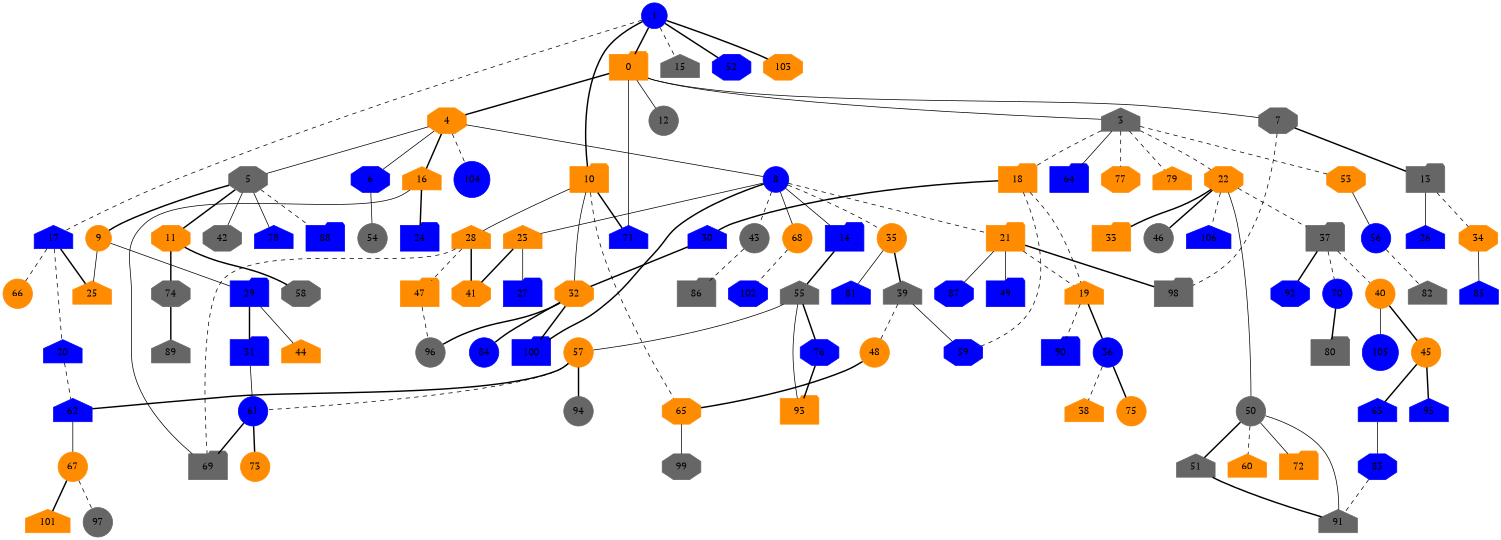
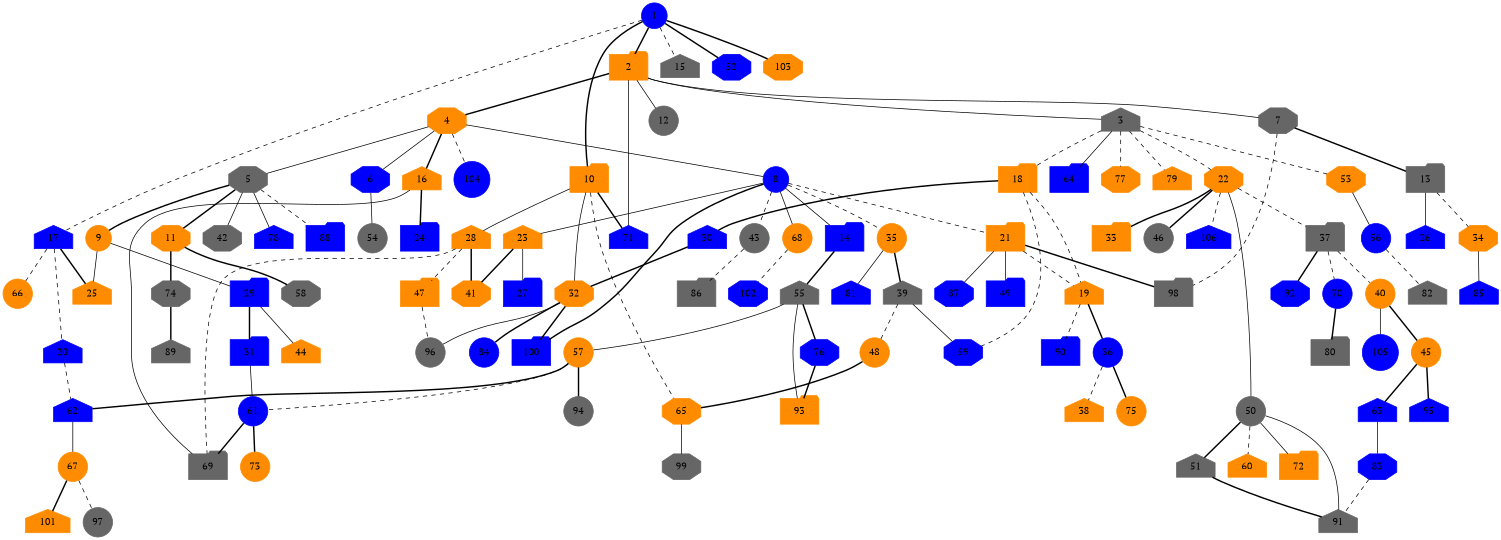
node "0": label "0" -> "2"
edge "32" -- "96": style bold -> solid
